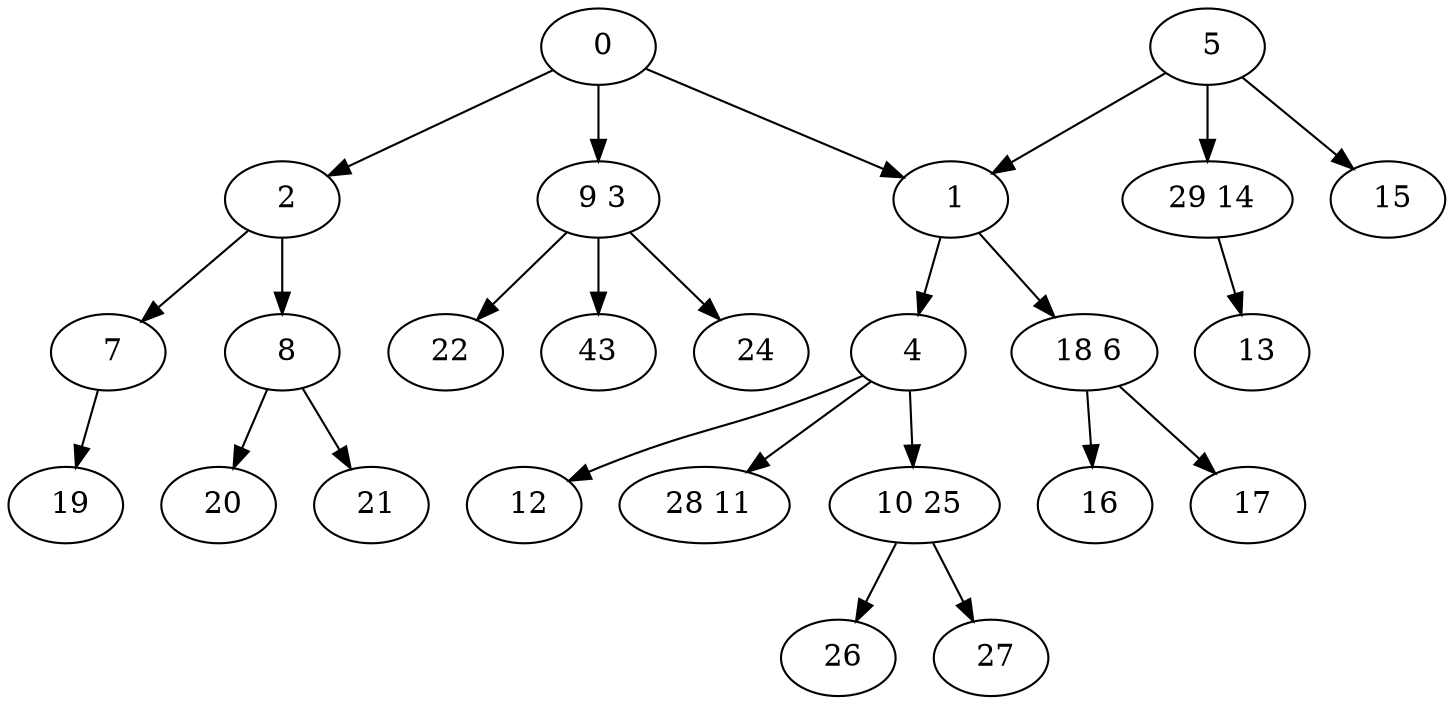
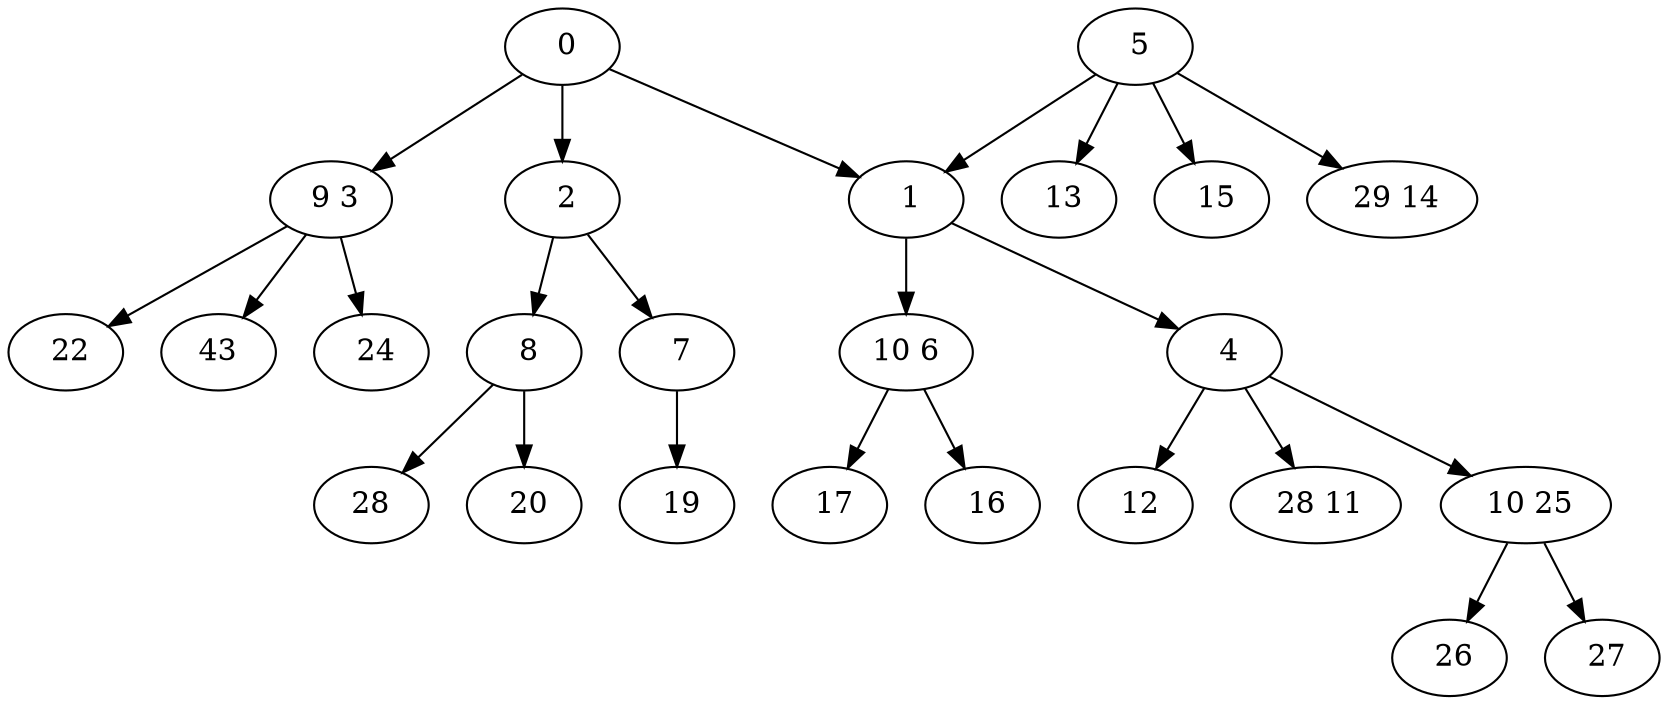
edge "29 14" -> "13": now "5" -> "13"
node "18 6": label "18 6" -> "10 6"
node "21": label "21" -> "28"
